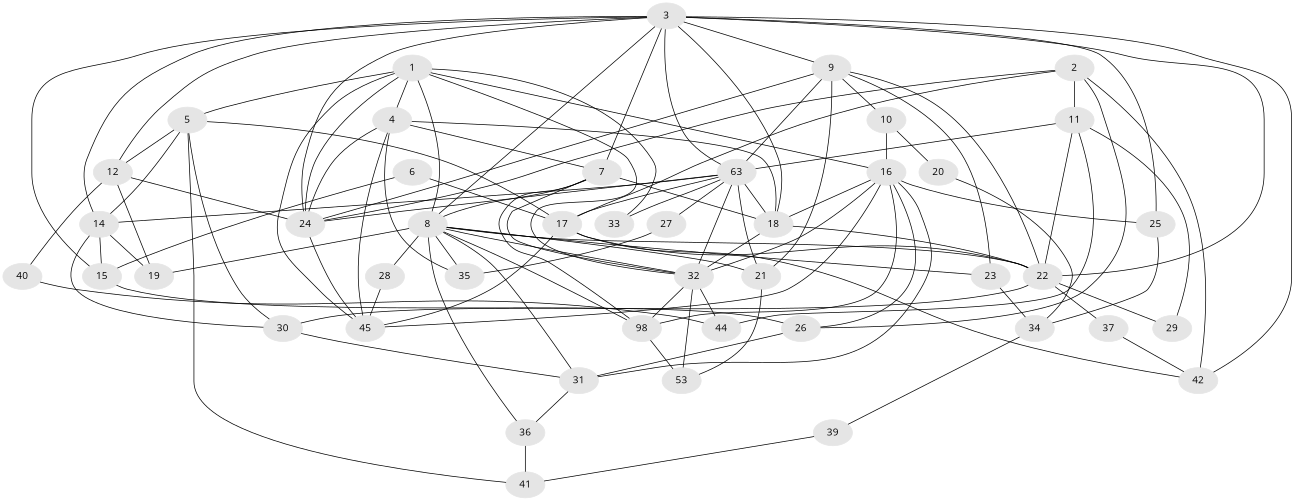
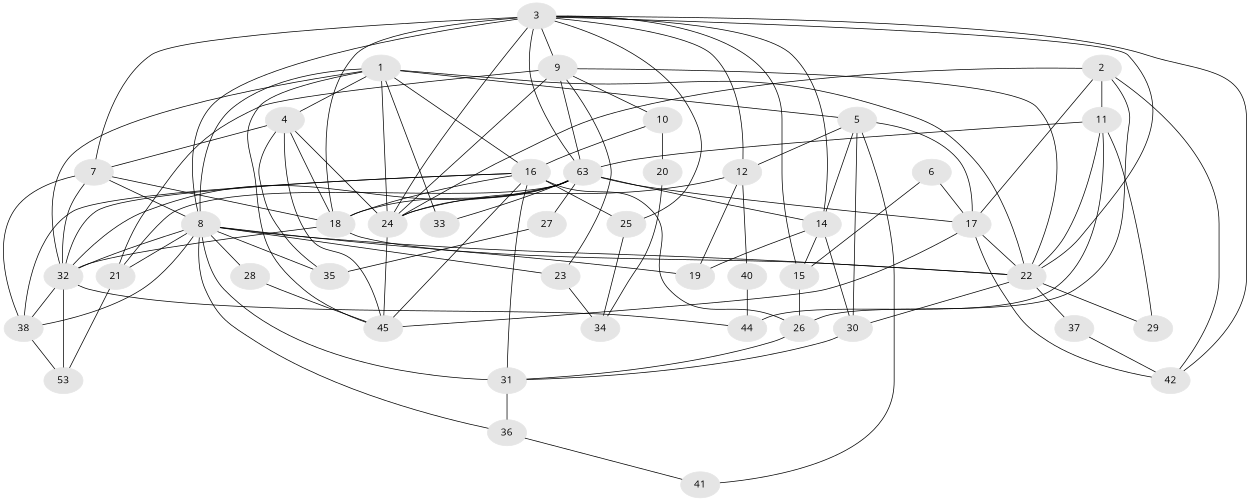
edge "1" -- "22": added
node "98": label "98" -> "38"
node "39": removed
